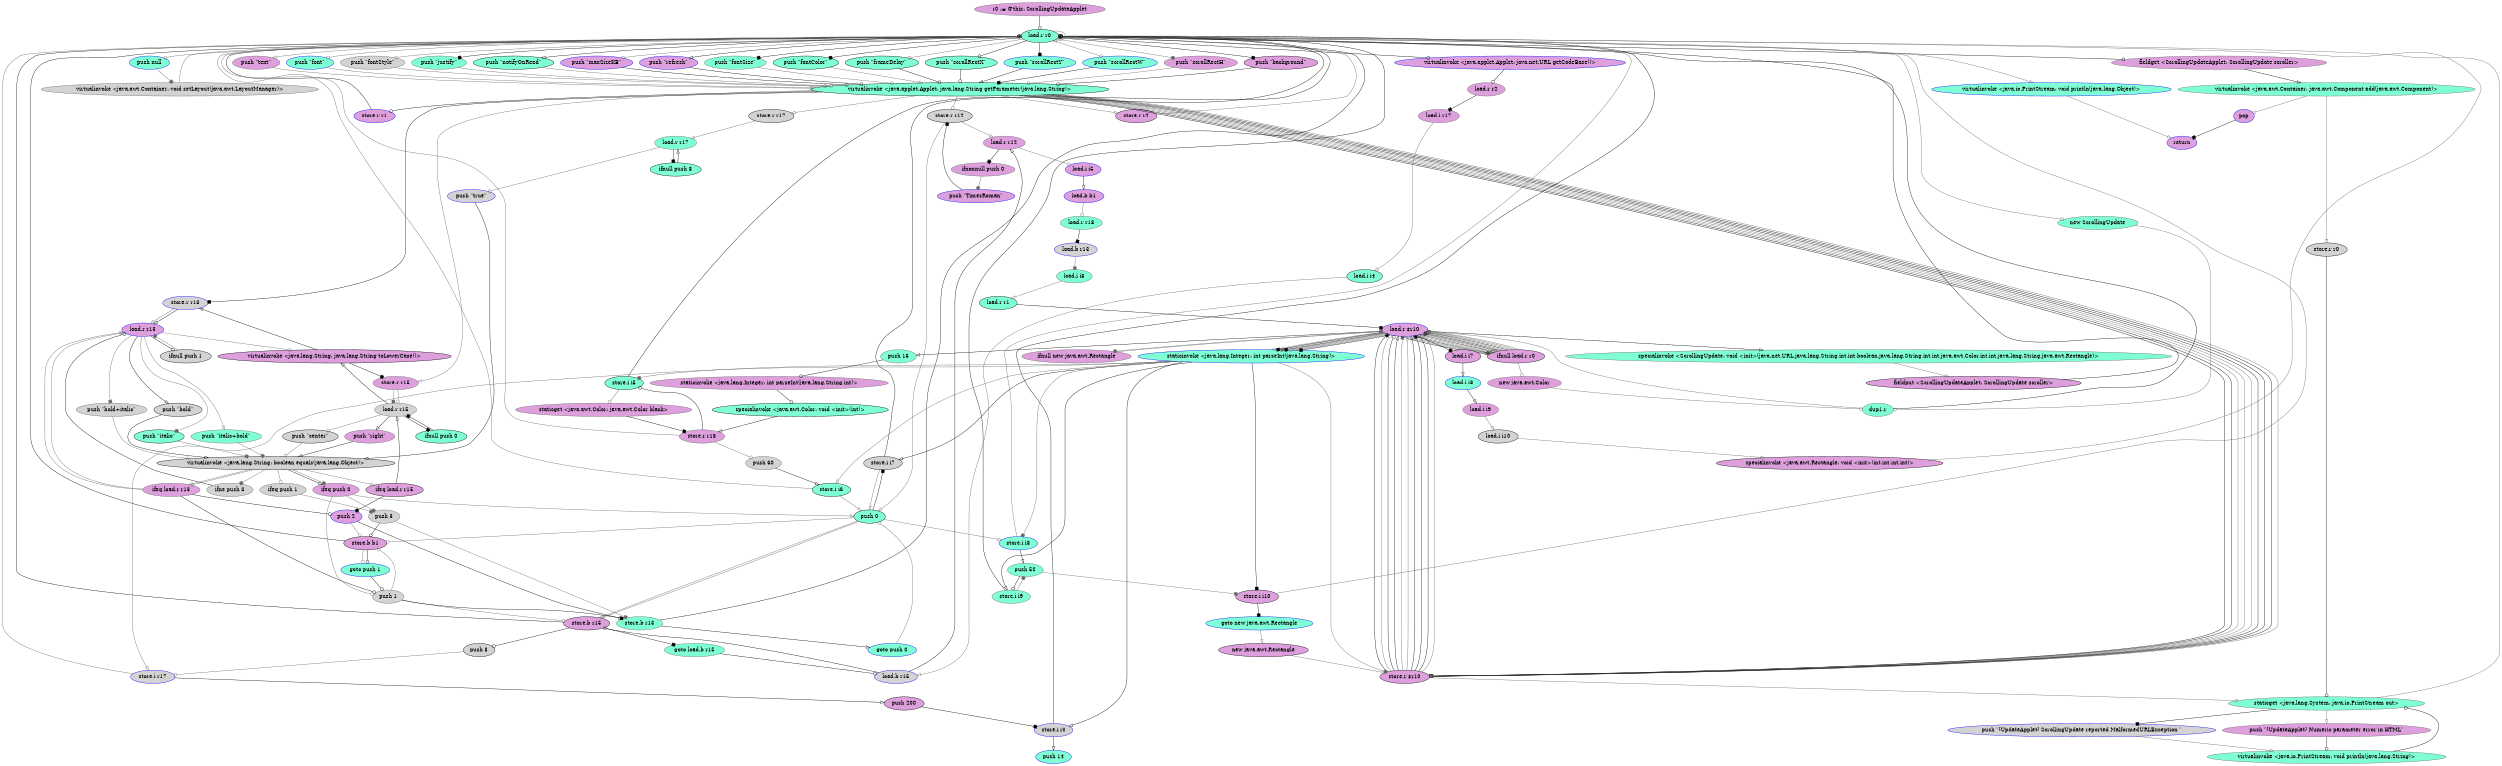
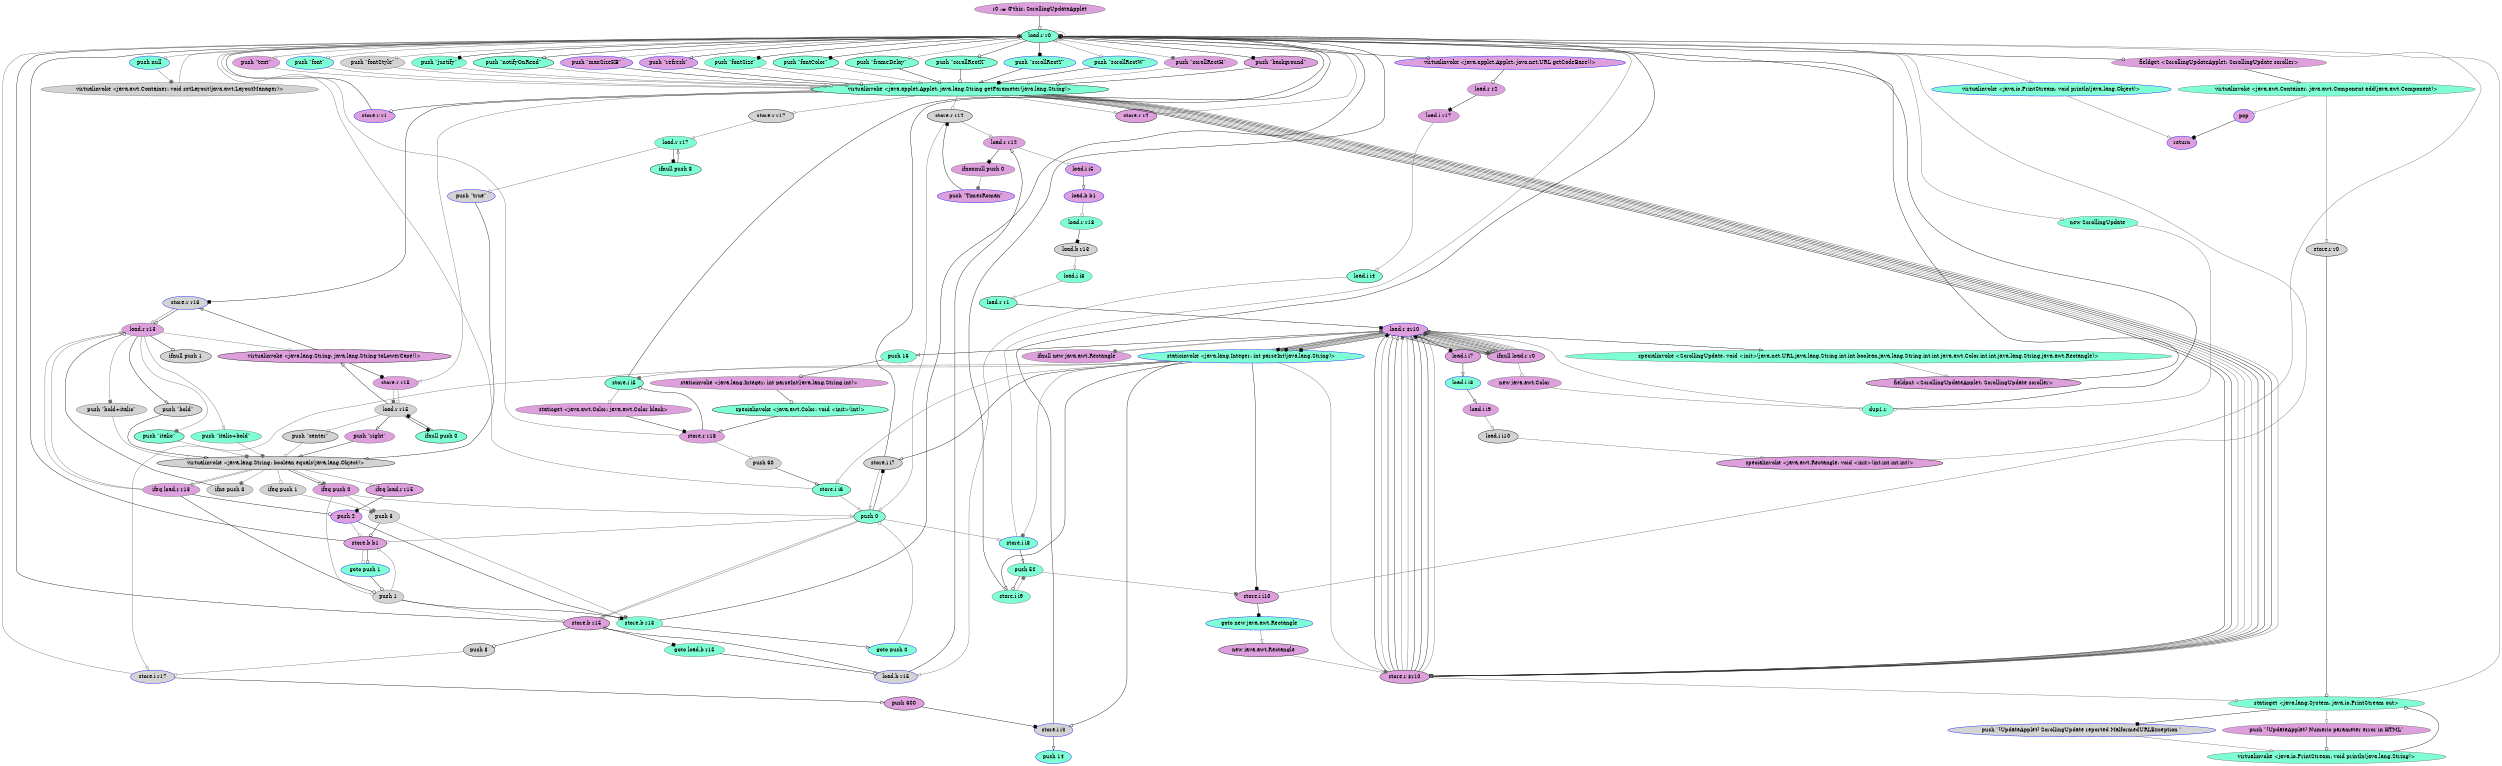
node "load.b r13": color blue -> black
edge "load.b r13" -> "load.i i6": arrowhead box -> onormal
node "load.r r13": color blue -> gray40
edge "ifnull push 1" -> "load.r r13": removed
edge "ifeq load.r r15" -> "load.r r15": removed
node "push 200": label "push 200" -> "push 600"
